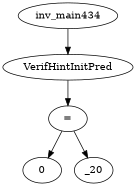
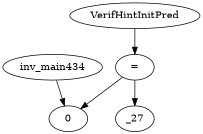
edge "inv_main434" -> "VerifHintInitPred": now "inv_main434" -> "0"
node "_20": label "_20" -> "_27"
